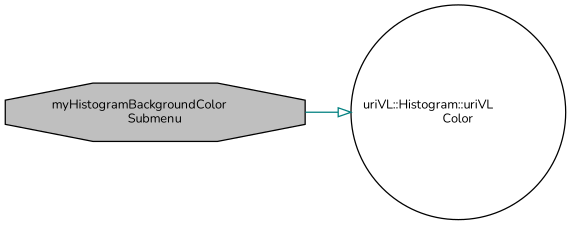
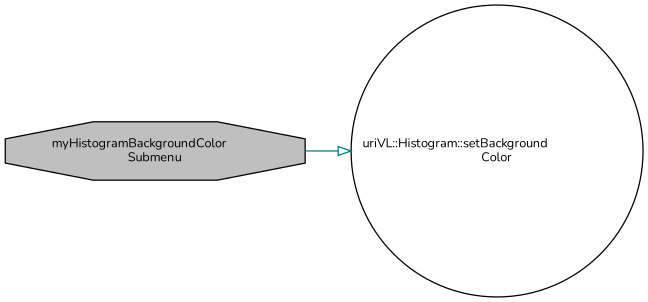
node "uriVL::Histogram::uriVL Color": label "uriVL::Histogram::uriVL Color" -> "uriVL::Histogram::setBackground Color"
